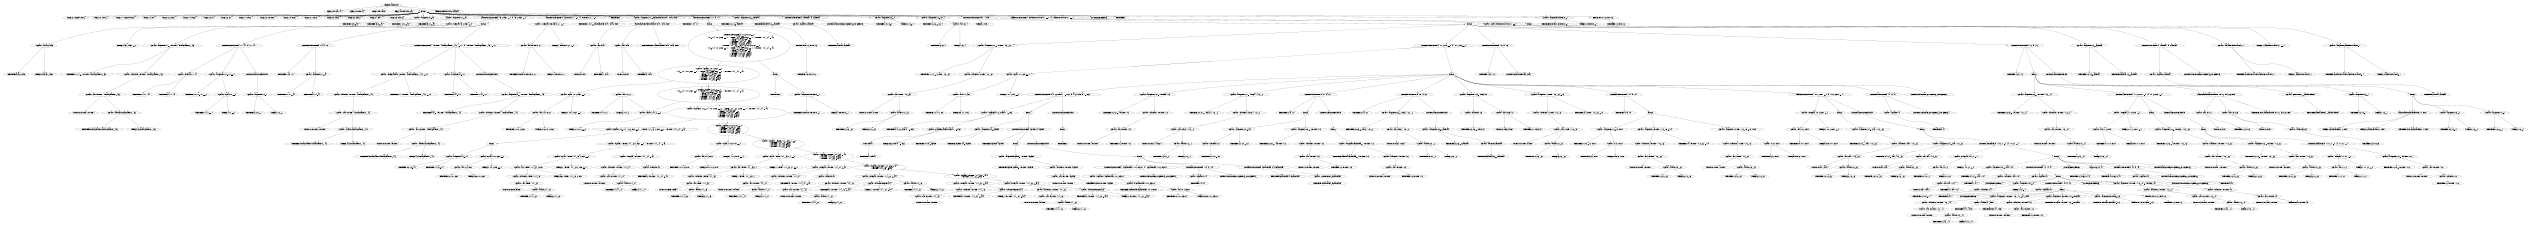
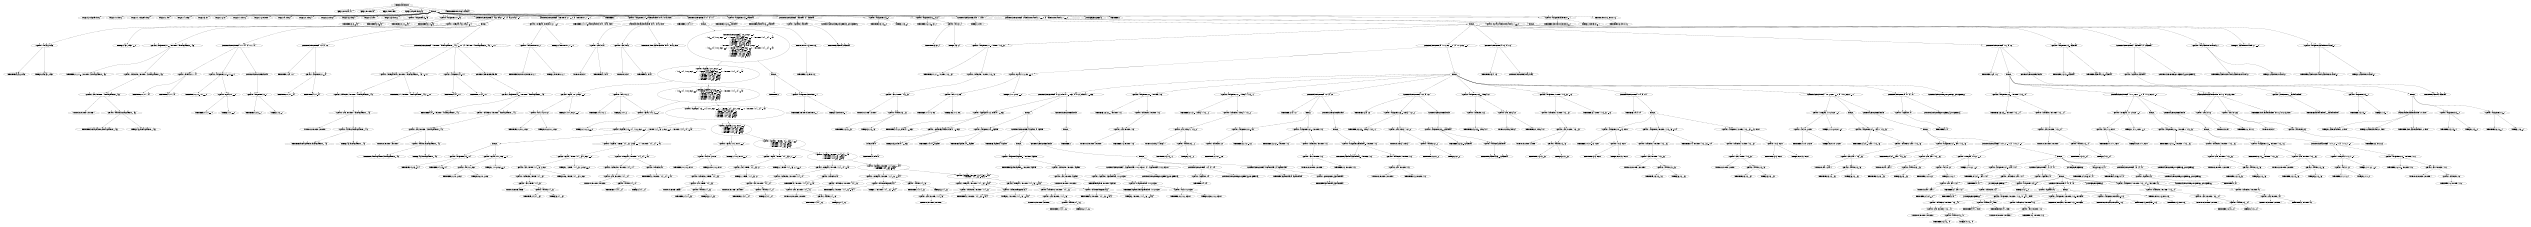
node "(LOCAL,v13: __int64)": removed
